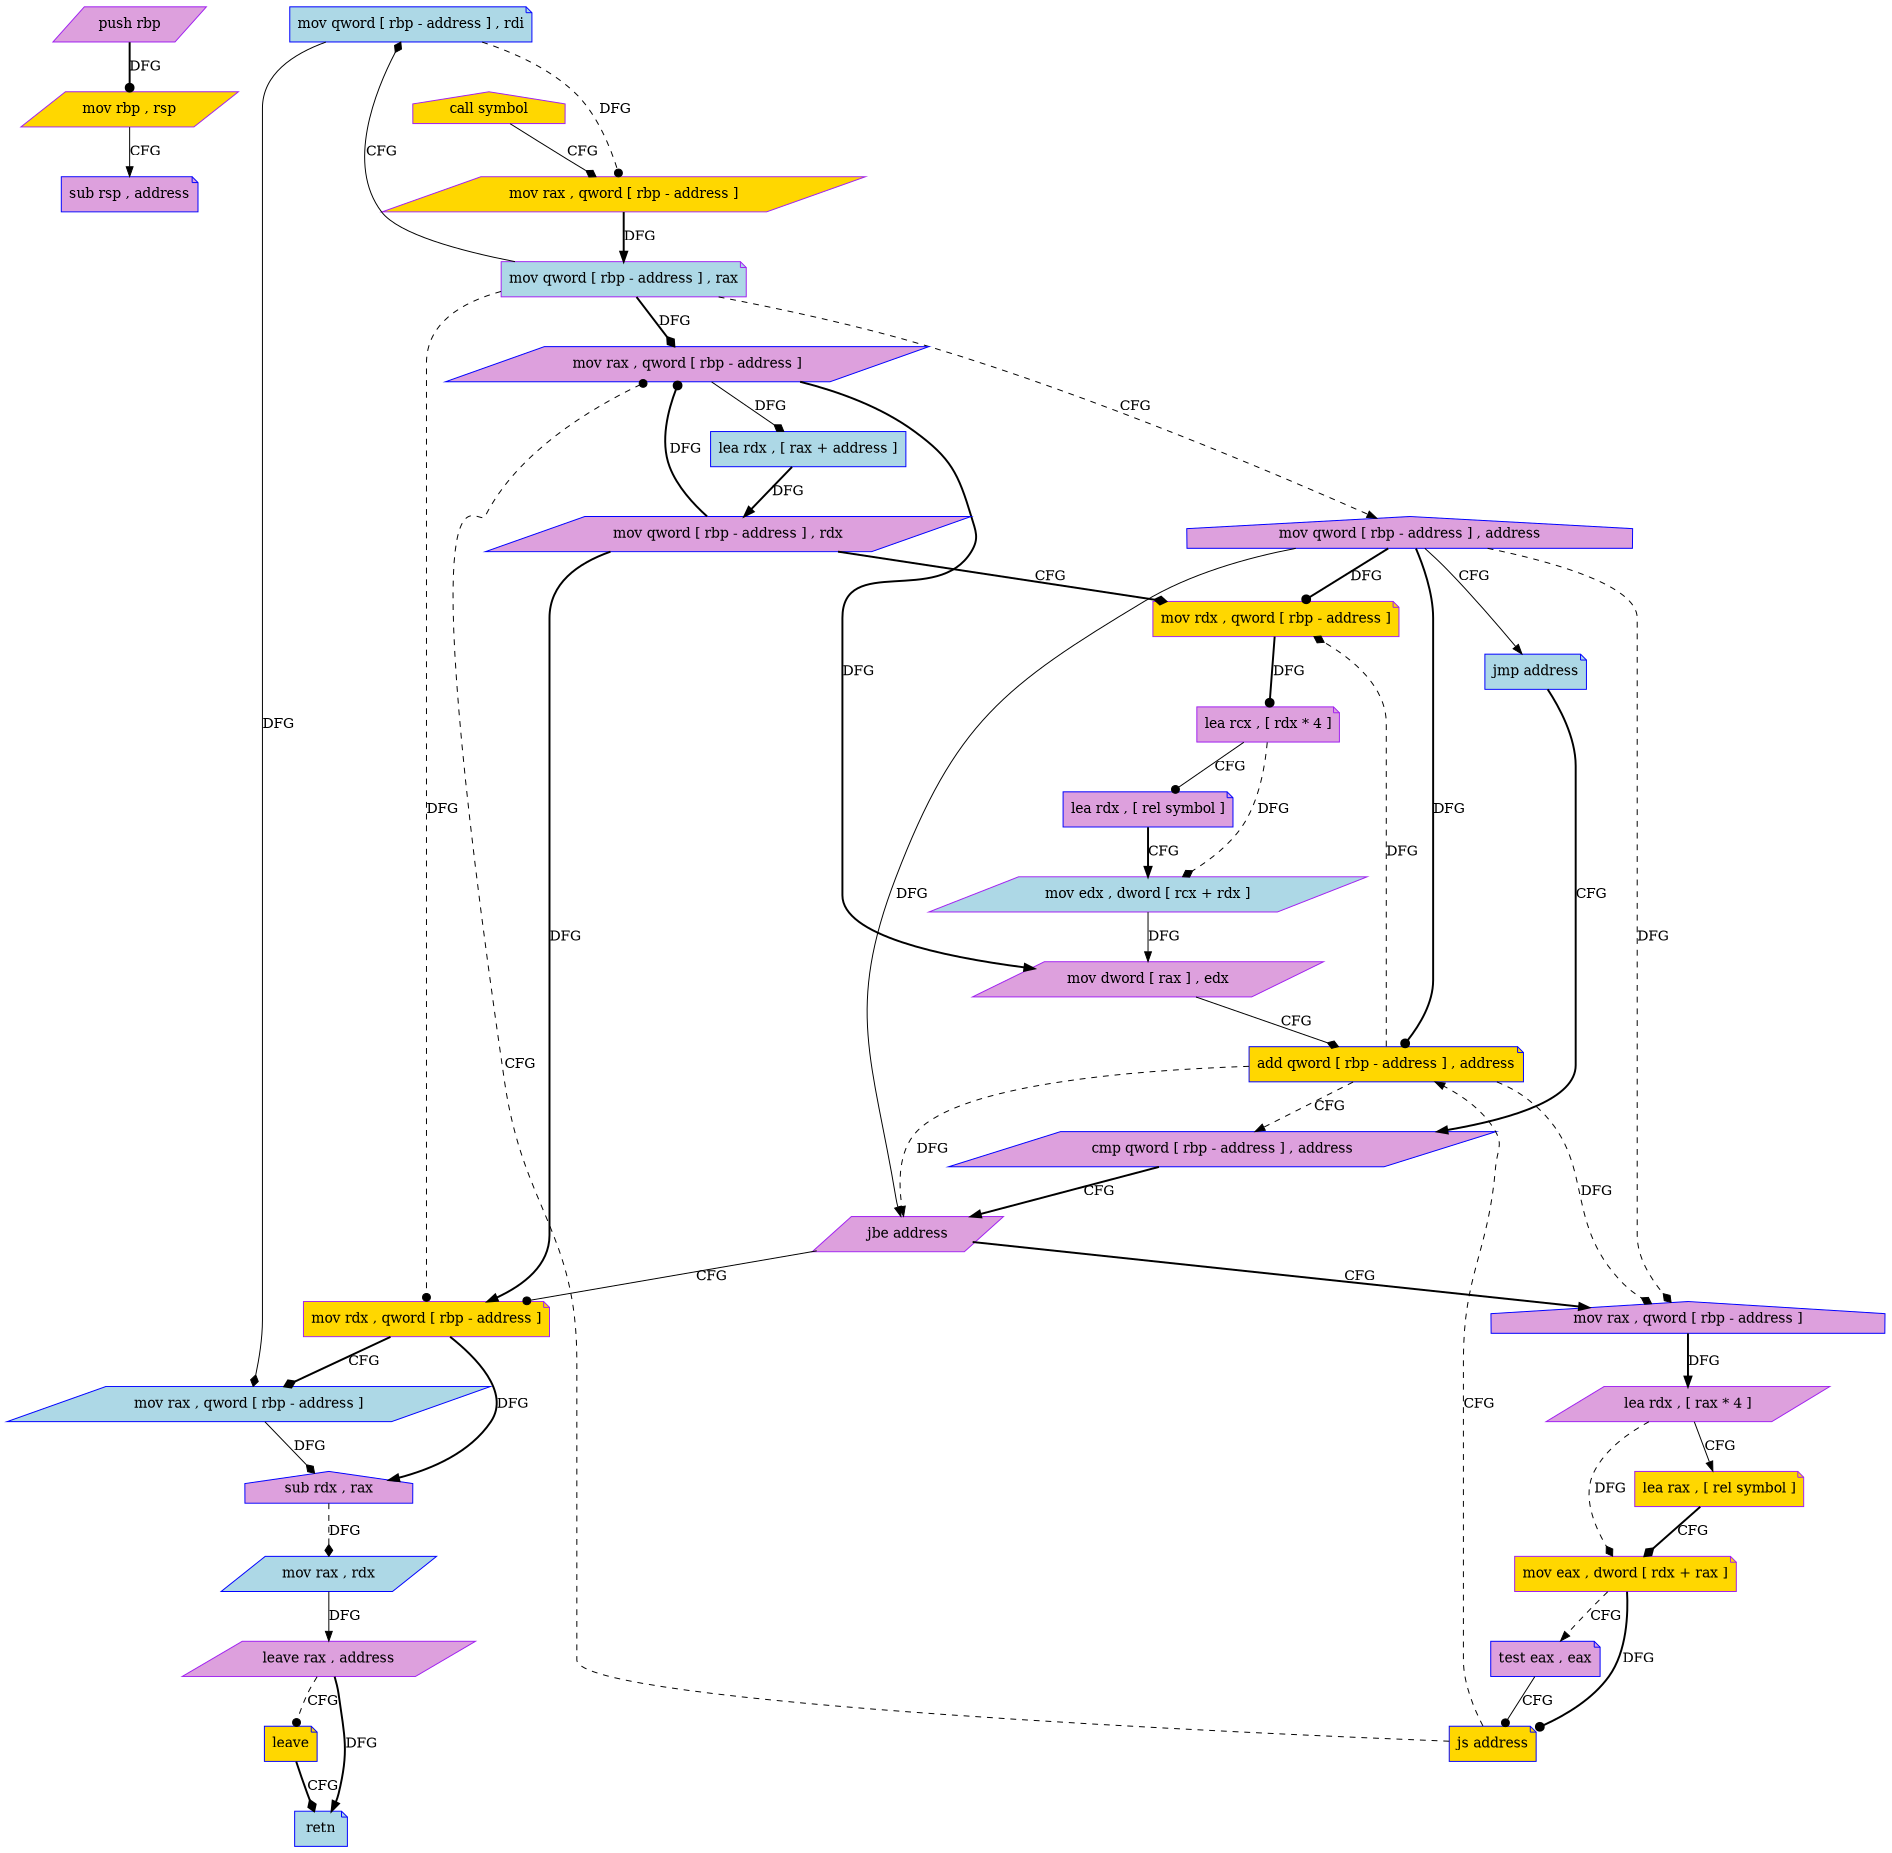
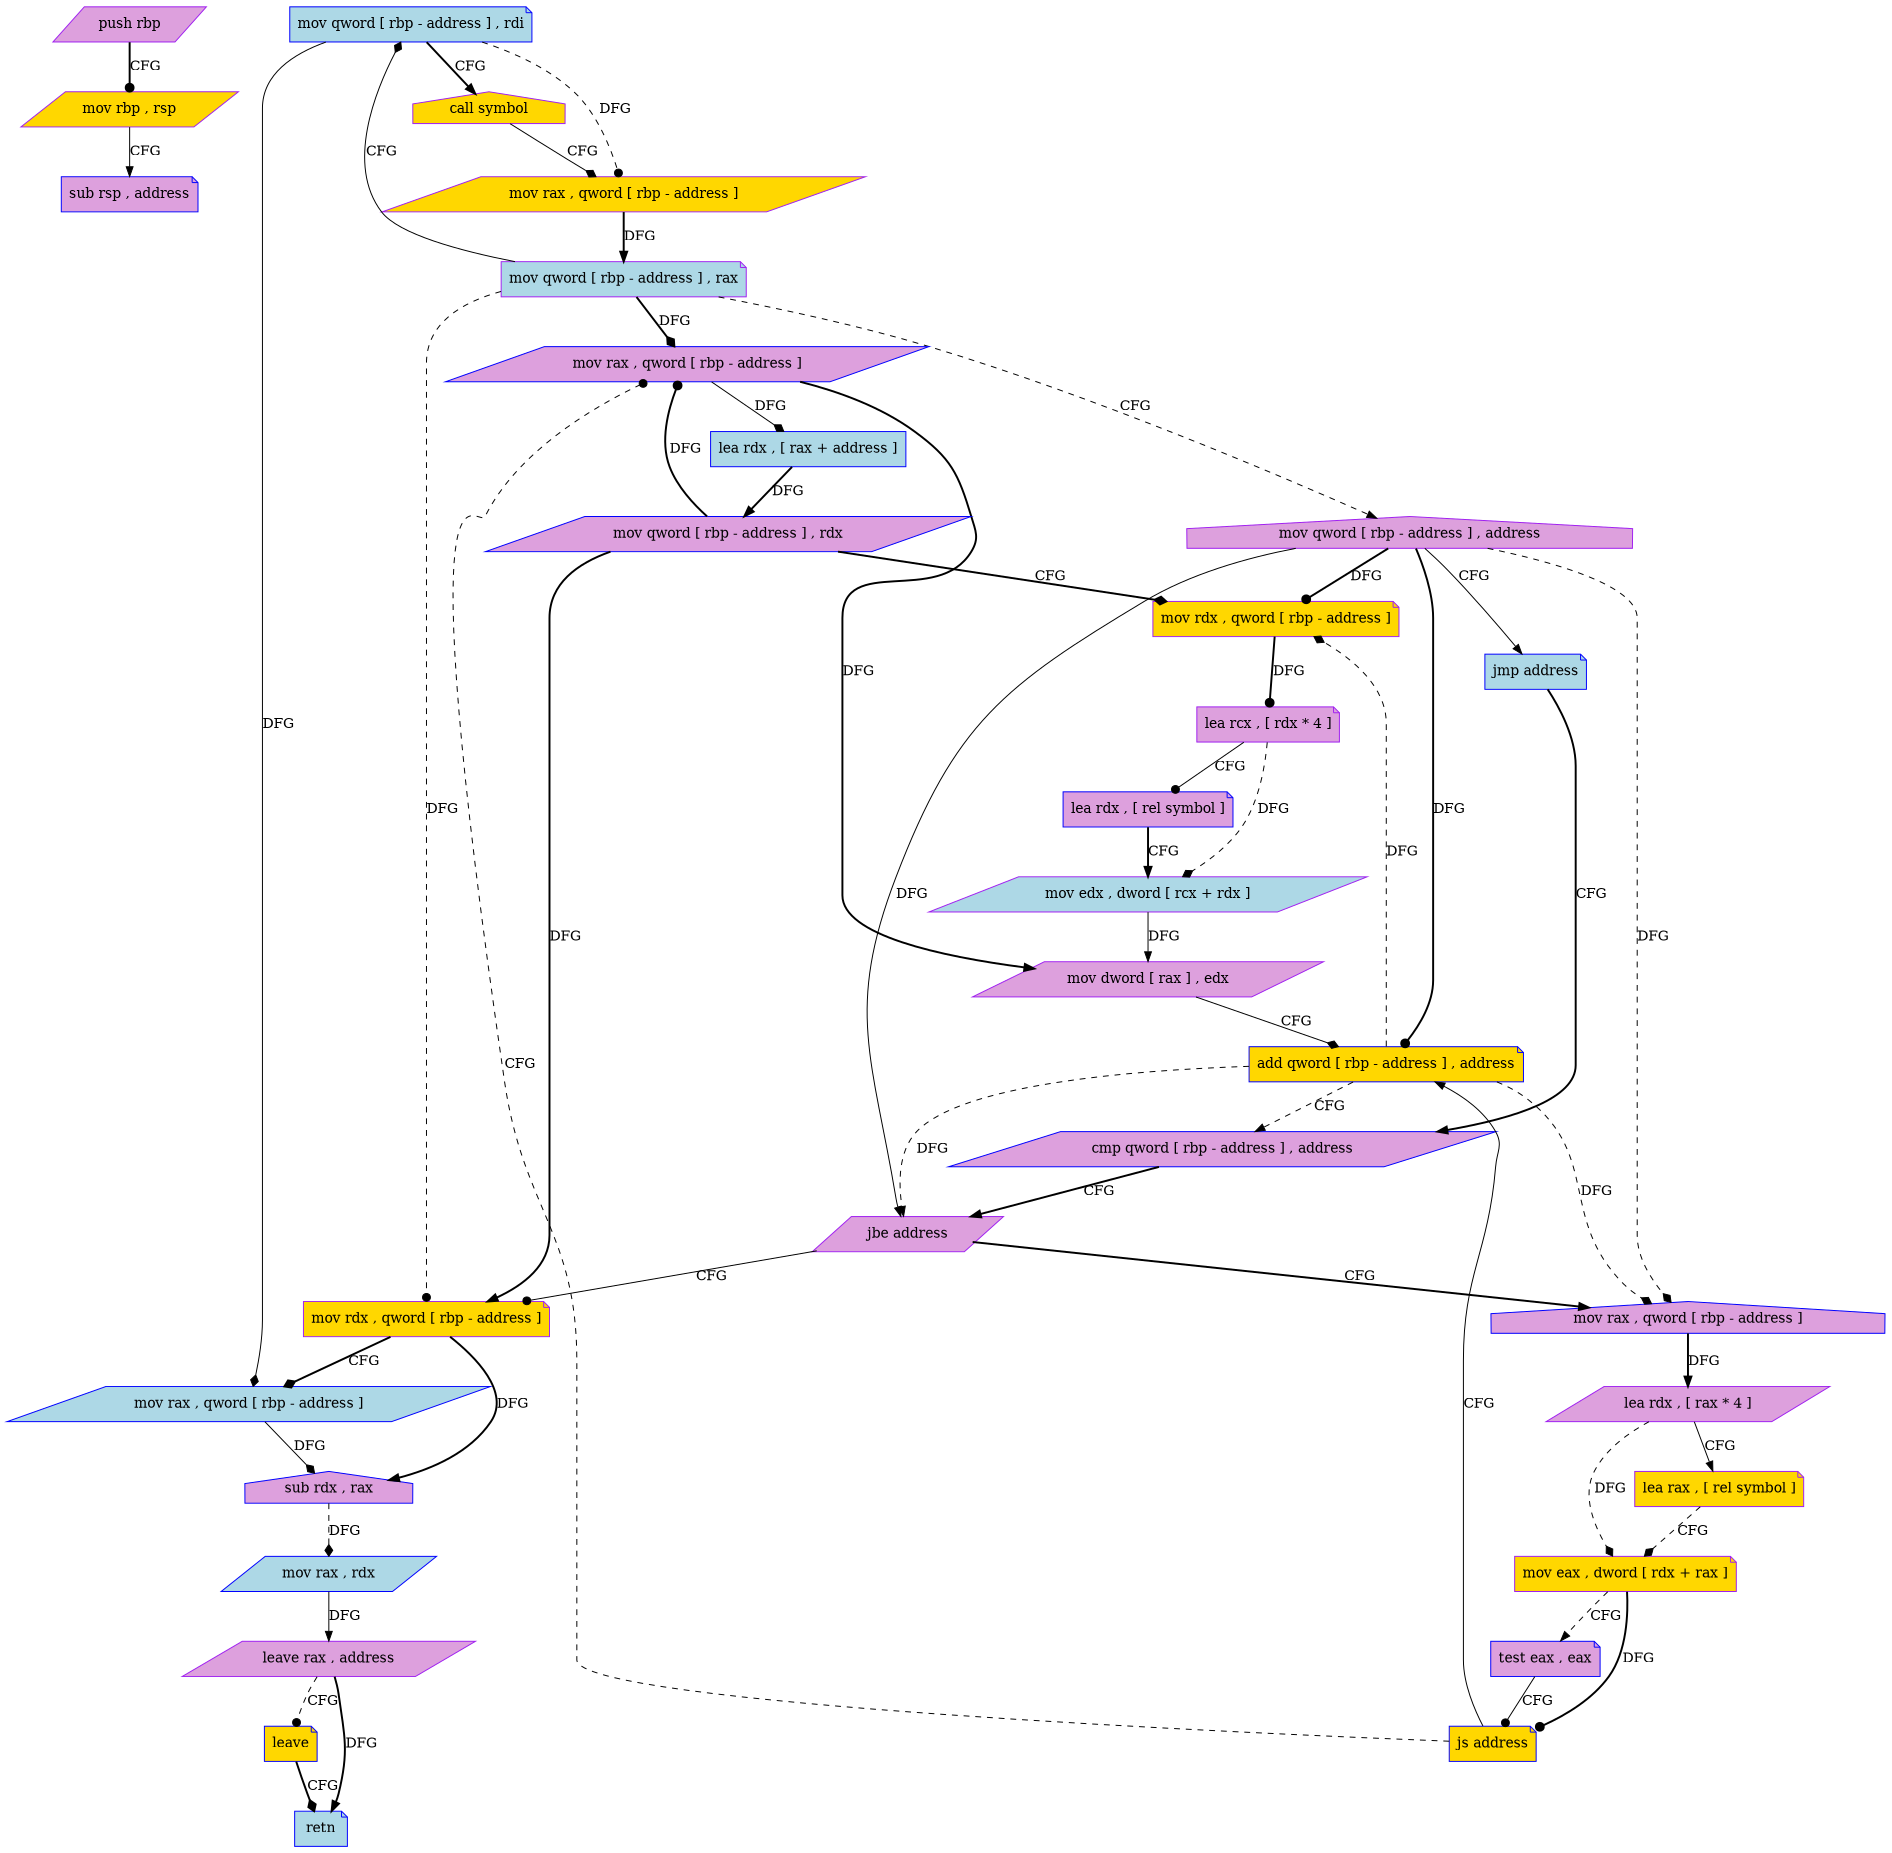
edge "mov qword [ rbp - address ] , rdi" -> "call symbol": added, label "CFG"
edge "push rbp" -> "mov rbp , rsp": label "DFG" -> "CFG"
node "mov qword [ rbp - address ] , address": color blue -> purple
edge "js address" -> "add qword [ rbp - address ] , address": style dashed -> solid
edge "lea rax , [ rel symbol ]" -> "mov eax , dword [ rdx + rax ]": style bold -> dashed
